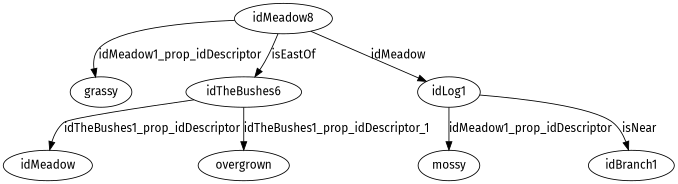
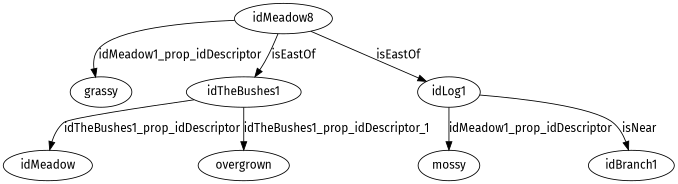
edge "idMeadow8" -> "idLog1": label "idMeadow" -> "isEastOf"
node "idTheBushes6": label "idTheBushes6" -> "idTheBushes1"
